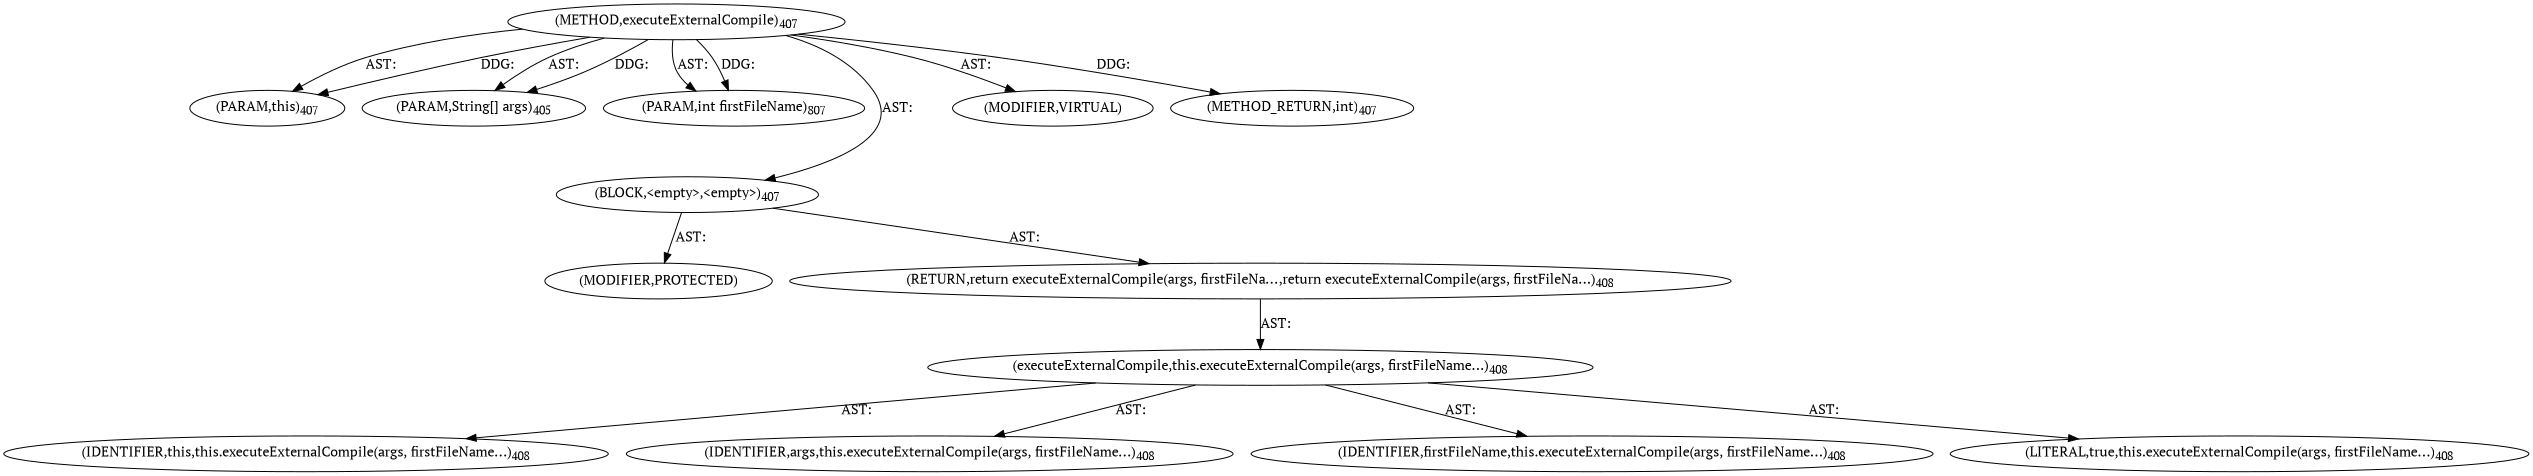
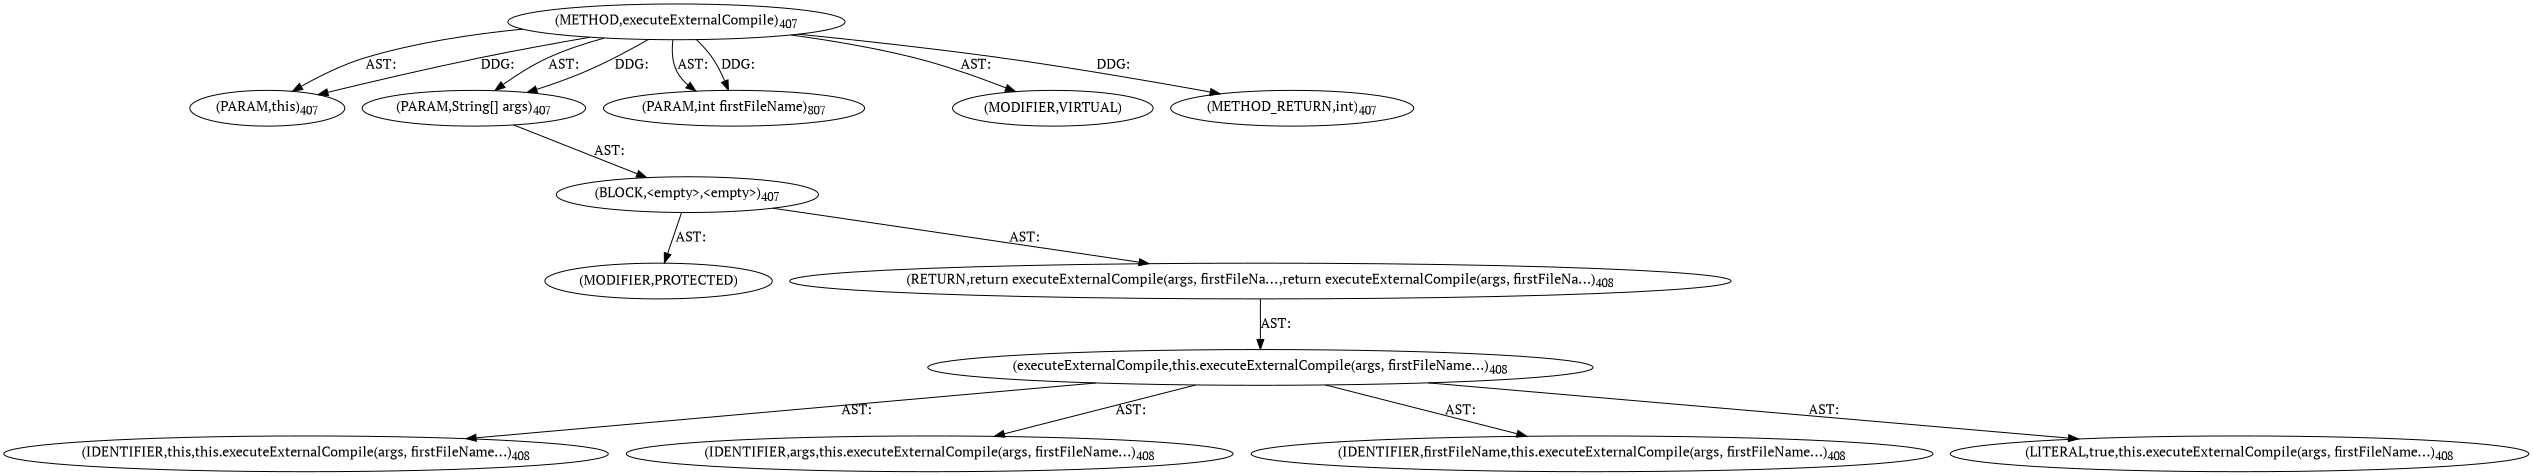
node "(PARAM,String[] args)": text "405" -> "407"
edge "(METHOD,executeExternalCompile)" -> "(BLOCK,<empty>,<empty>)": now "(PARAM,String[] args)" -> "(BLOCK,<empty>,<empty>)"
